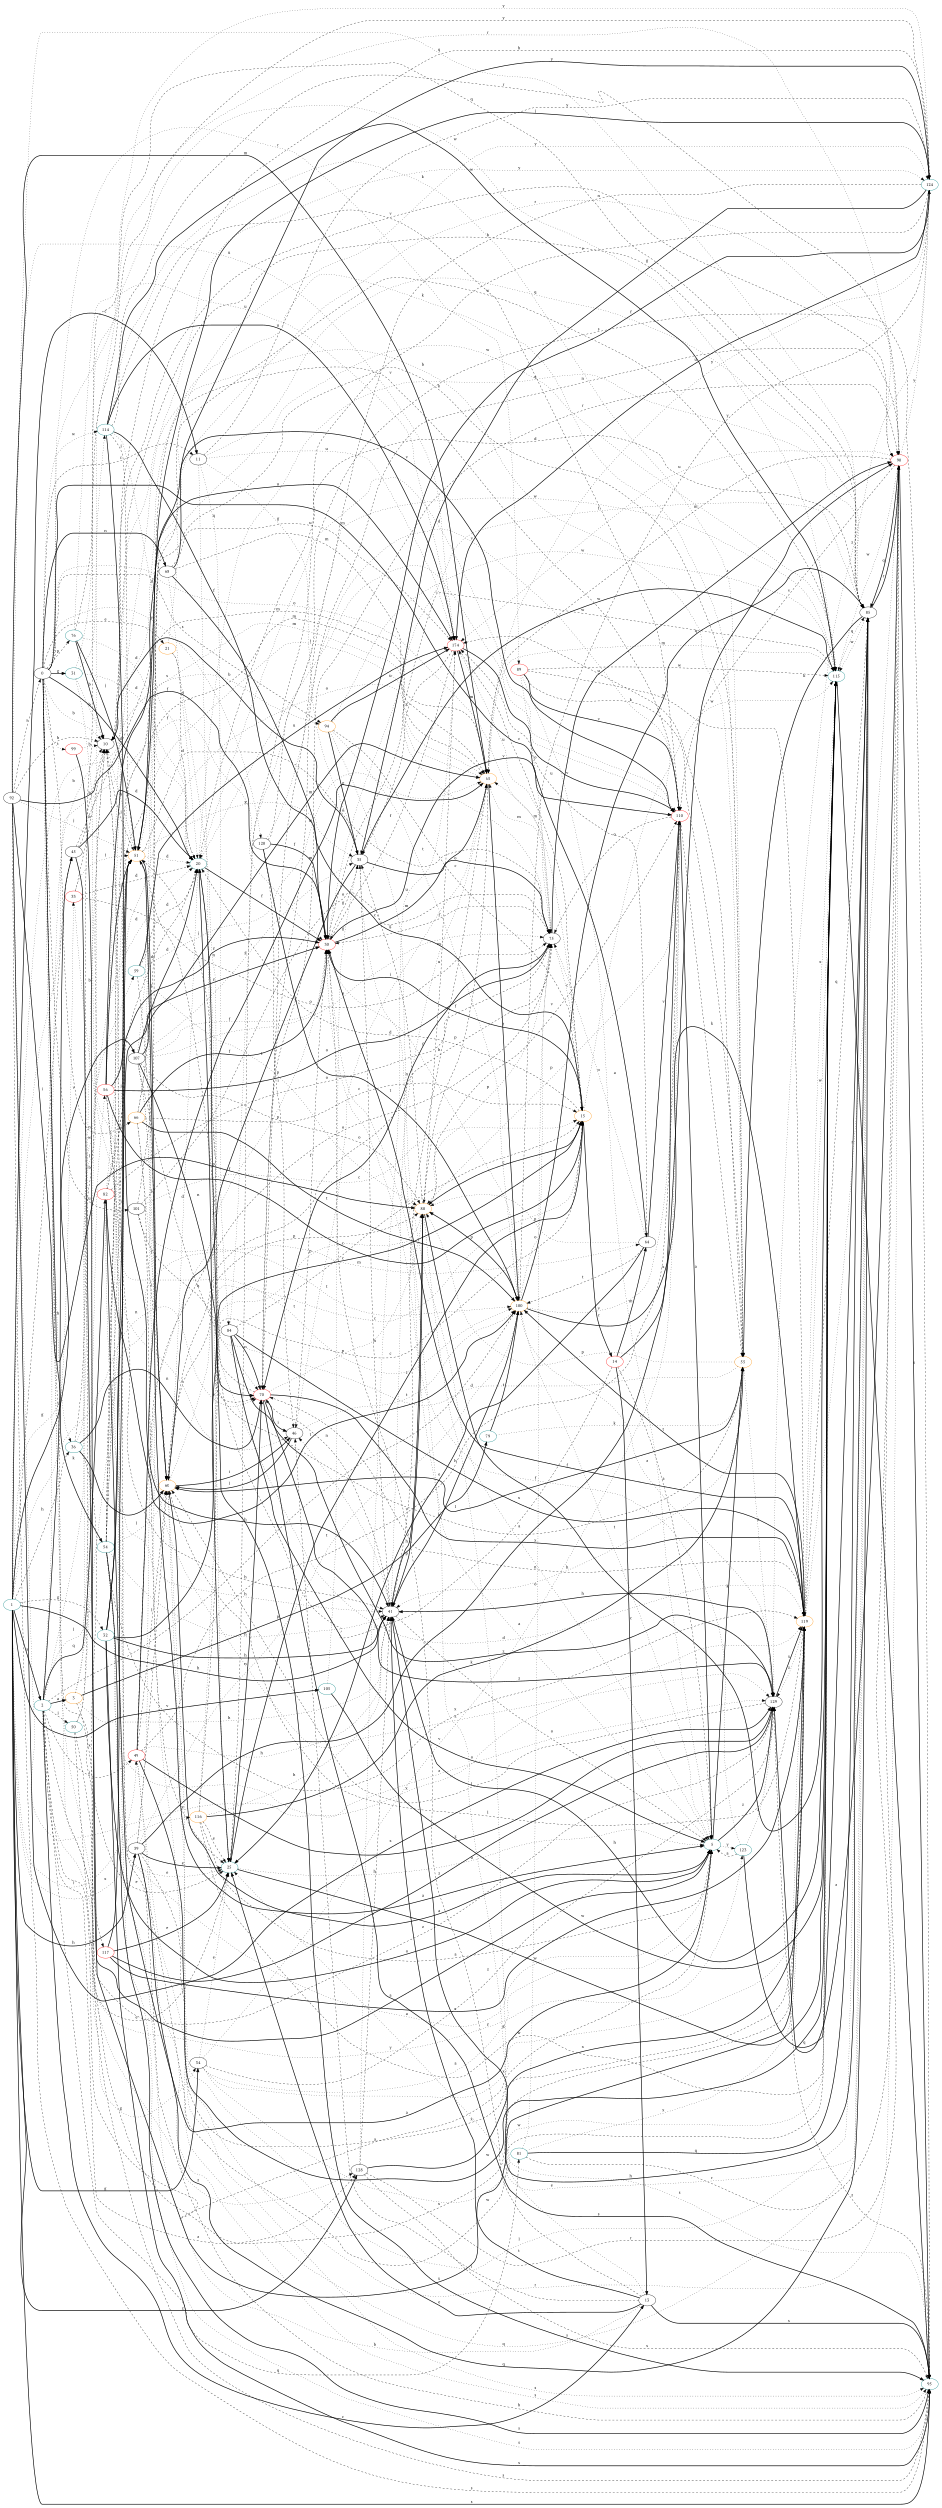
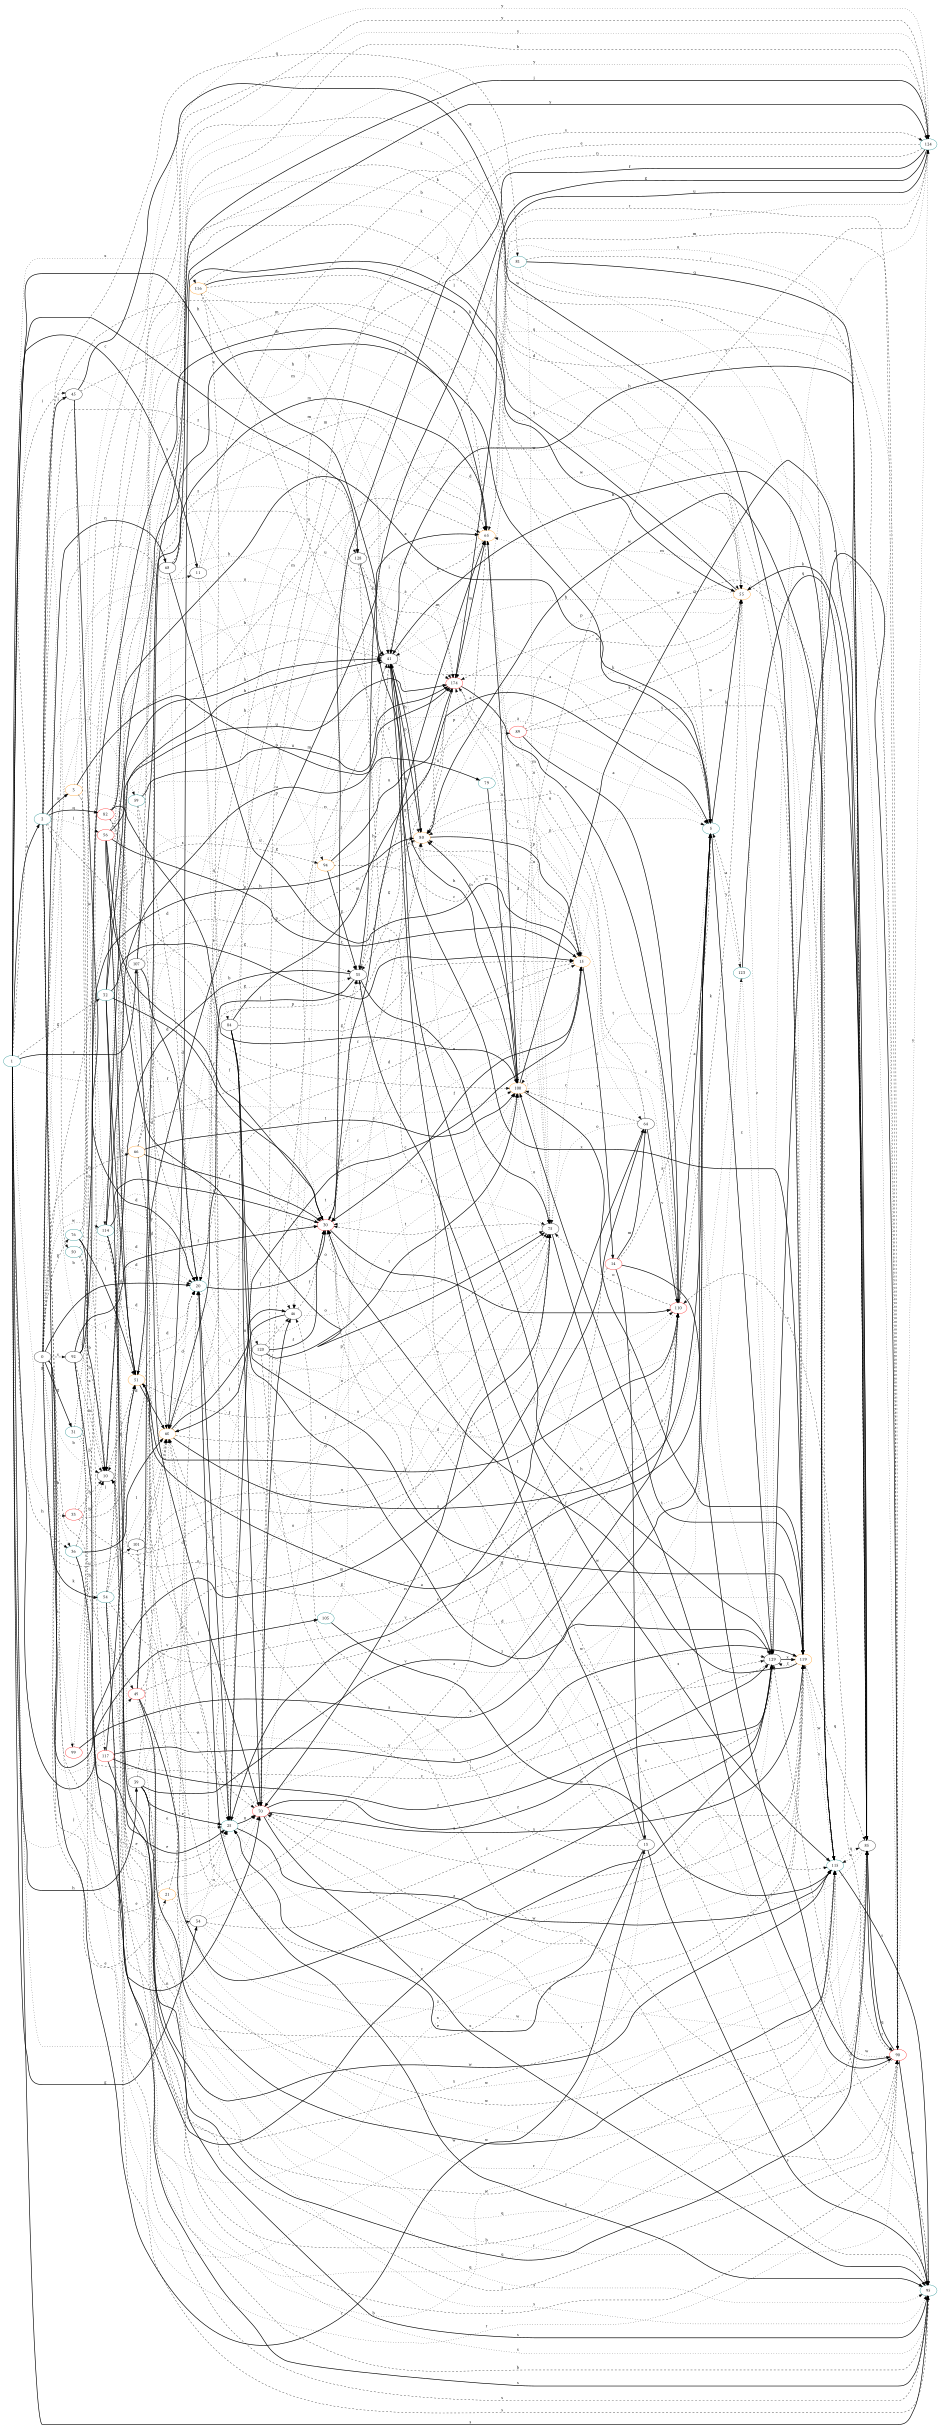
edge "92" -> "0": reversed
